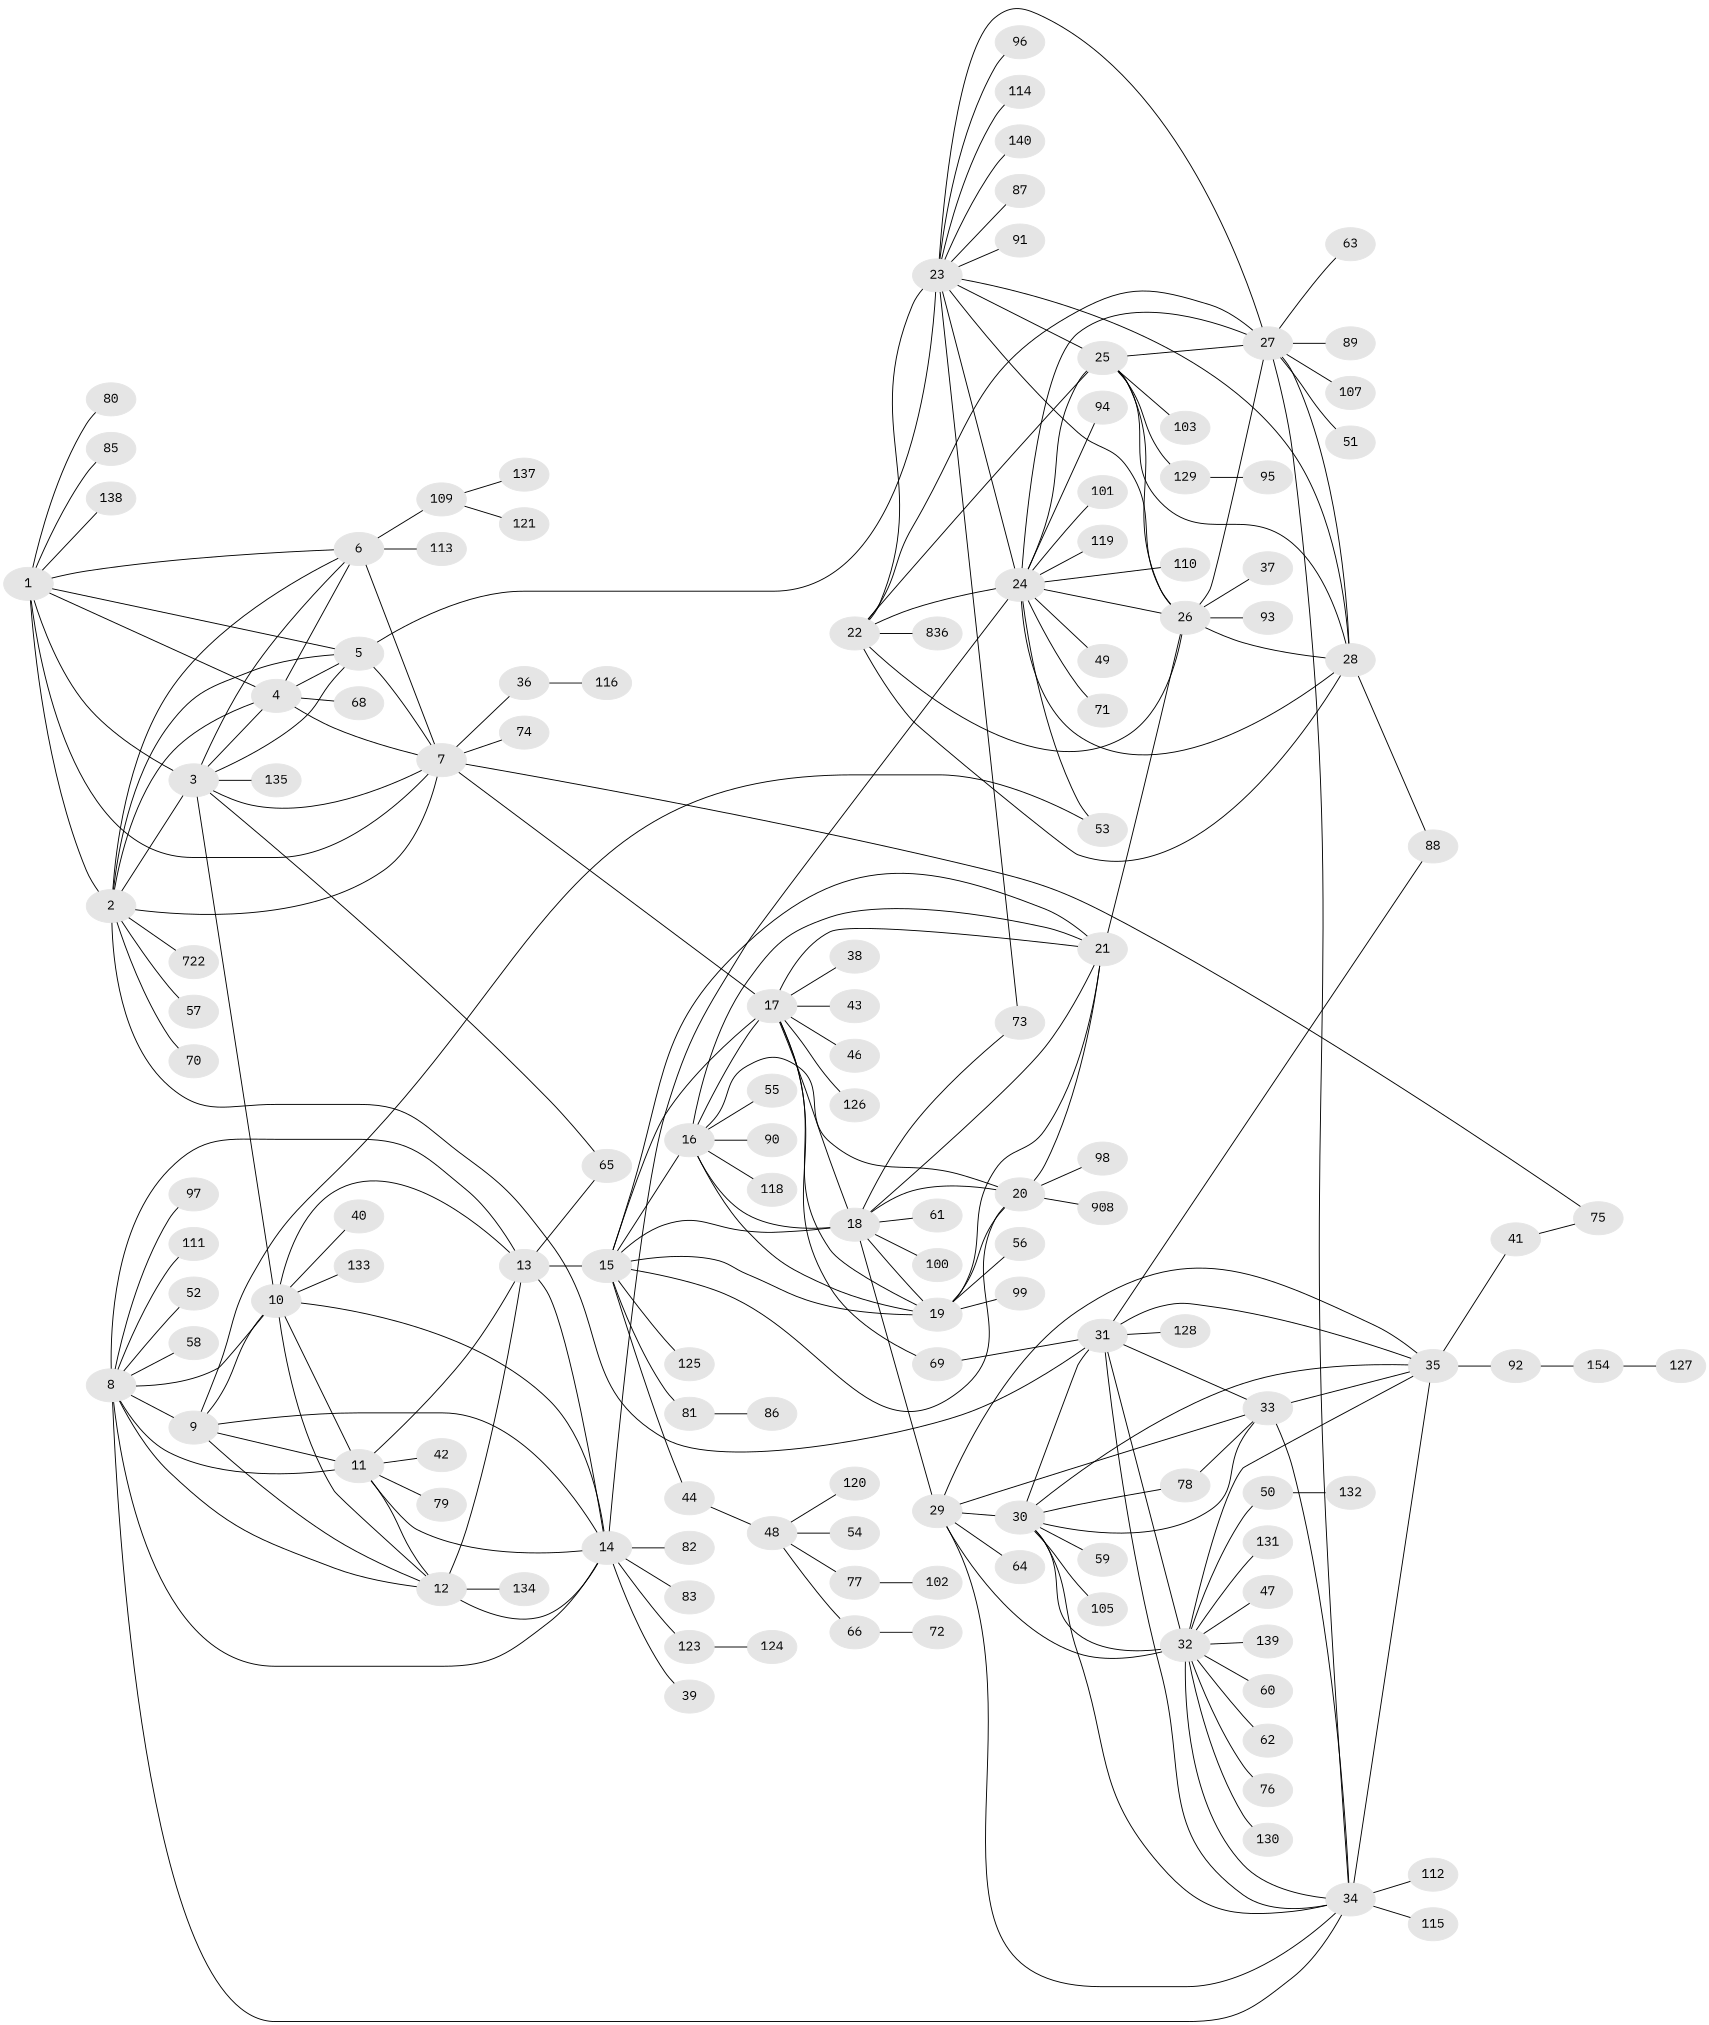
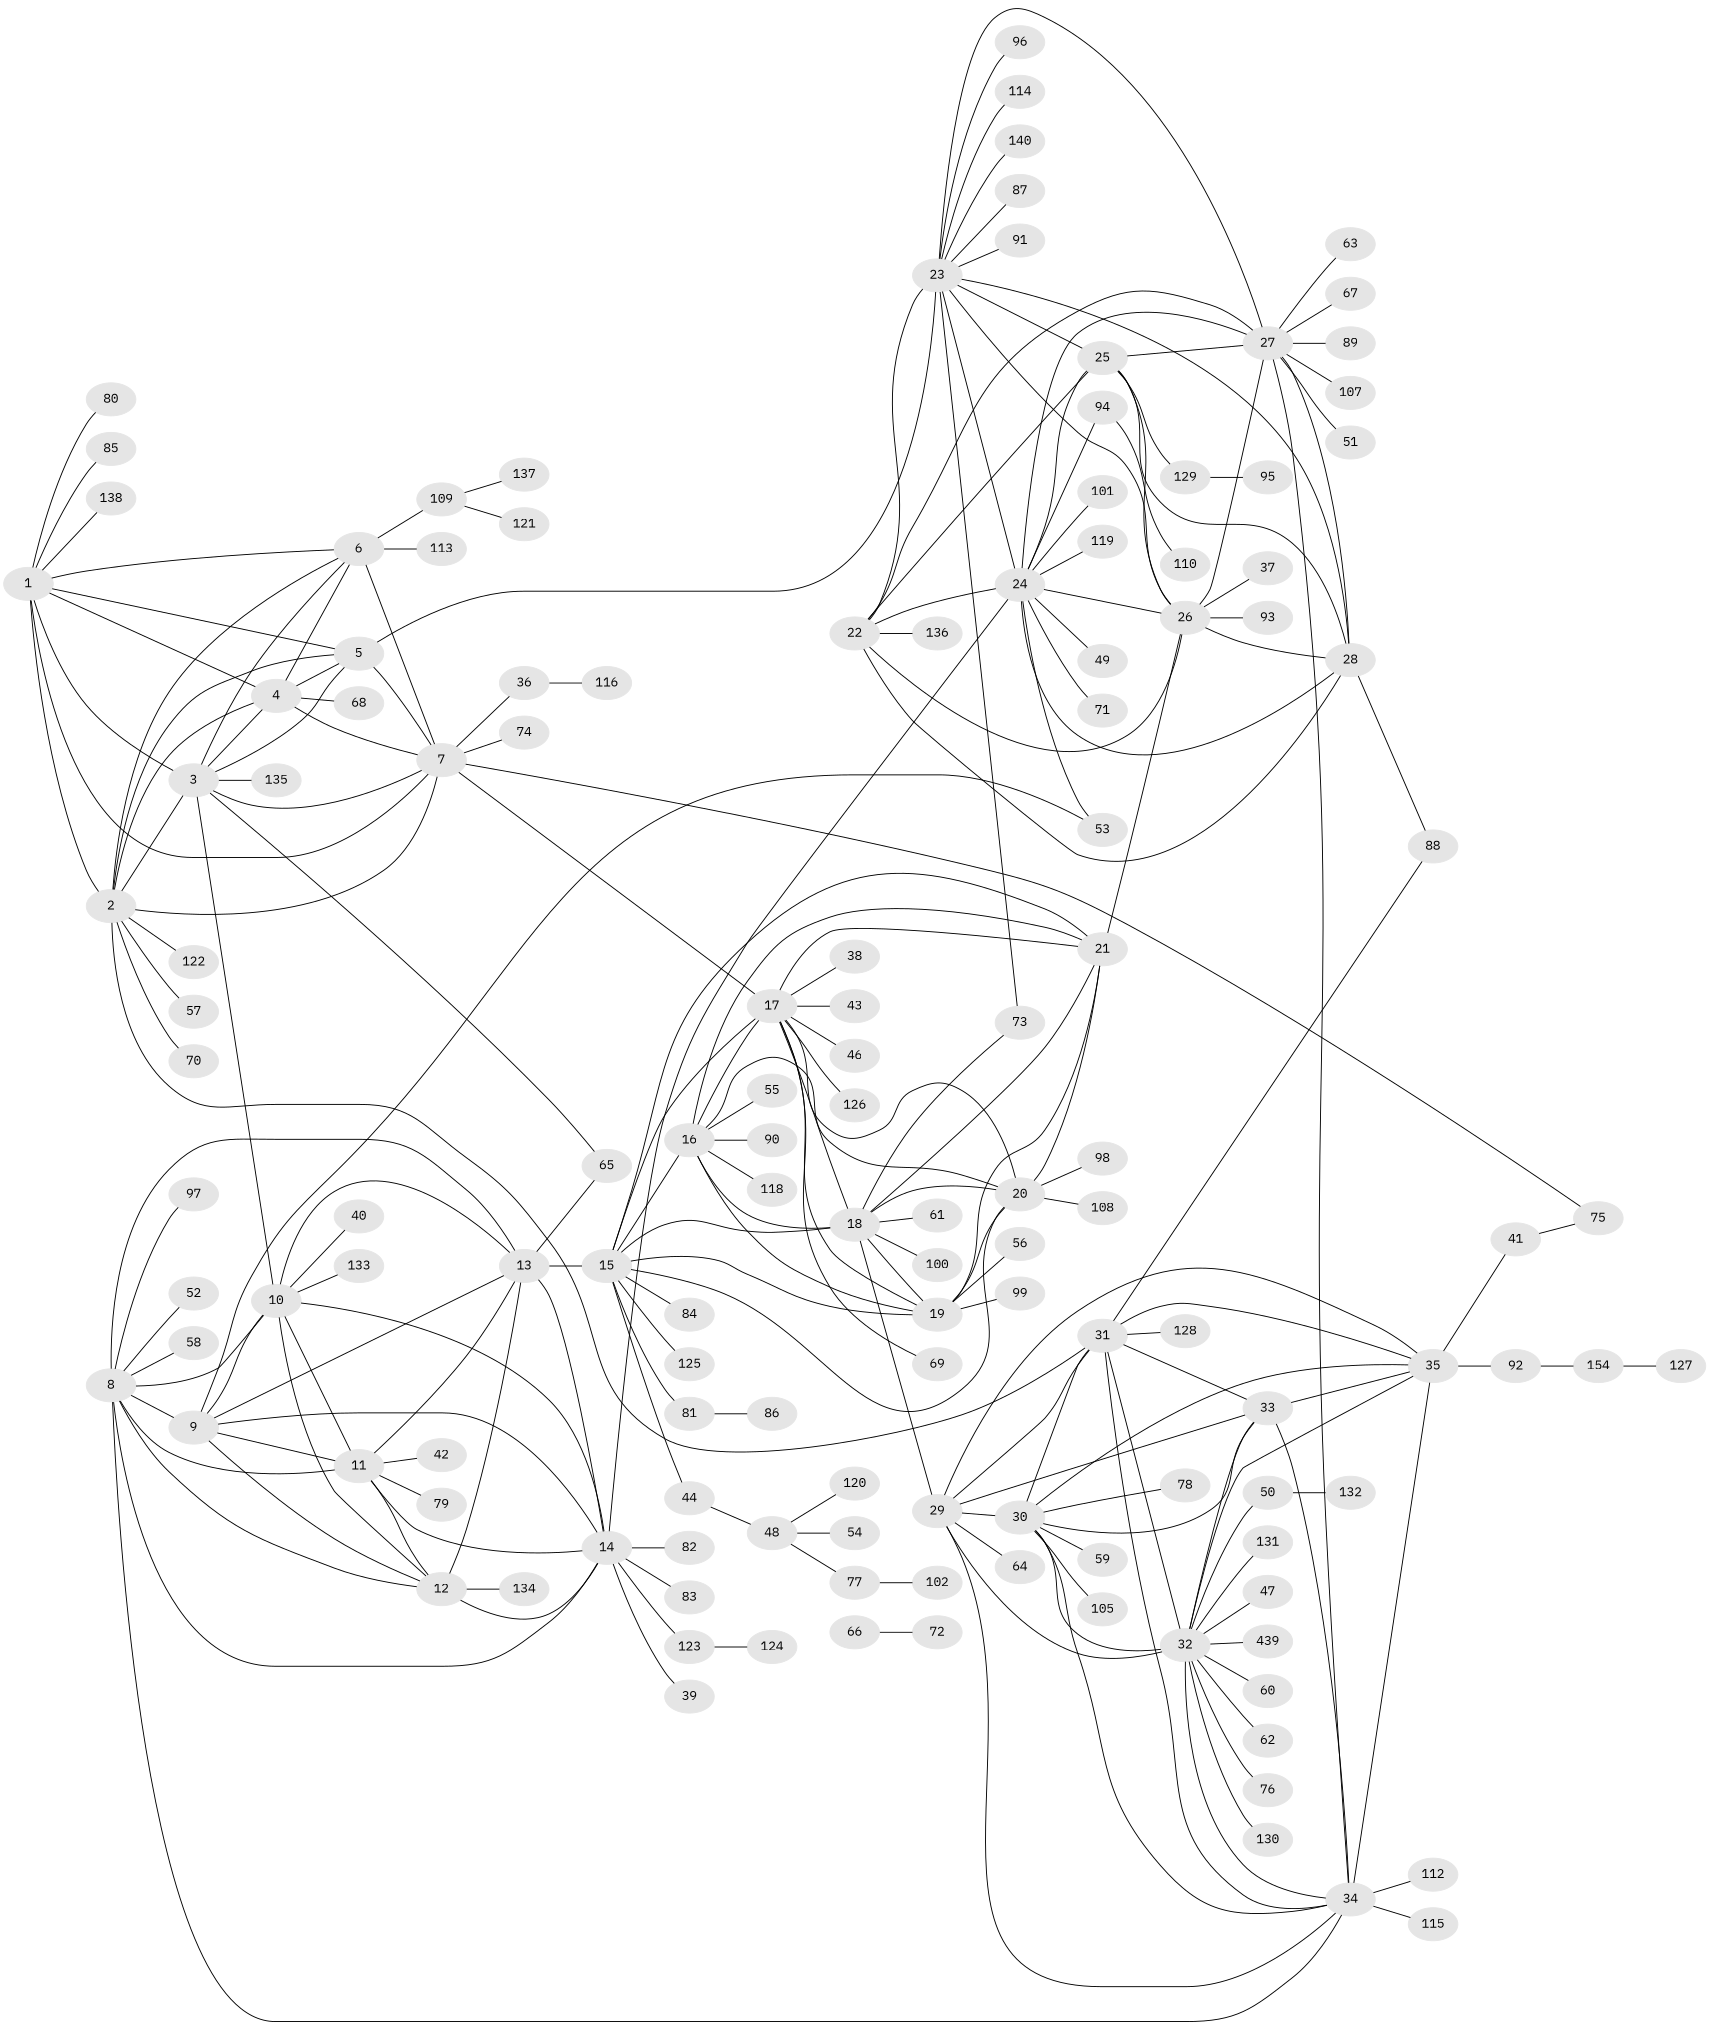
node "67": added
node "103": removed
edge "110" -- "24": now "110" -- "94"
node "836": label "836" -> "136"
node "722": label "722" -> "122"
edge "17" -- "20": added
node "908": label "908" -> "108"
node "111": removed
node "84": added
edge "13" -- "9": added
edge "31" -- "69": now "31" -- "29"
edge "33" -- "78": now "33" -- "32"
edge "48" -- "66": removed
node "139": label "139" -> "439"
